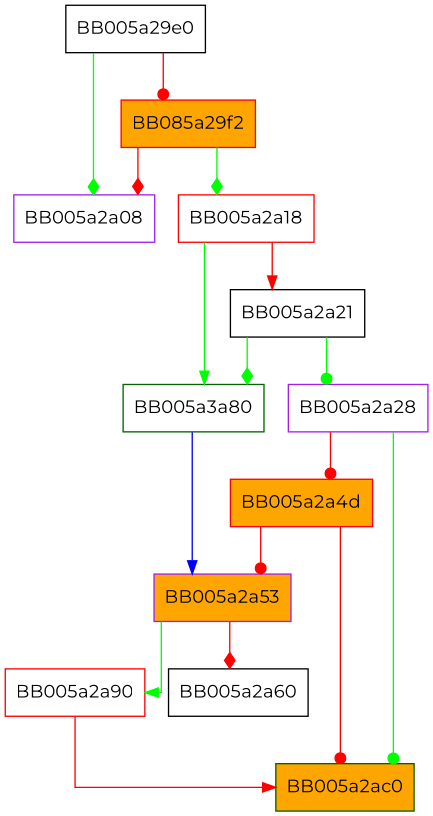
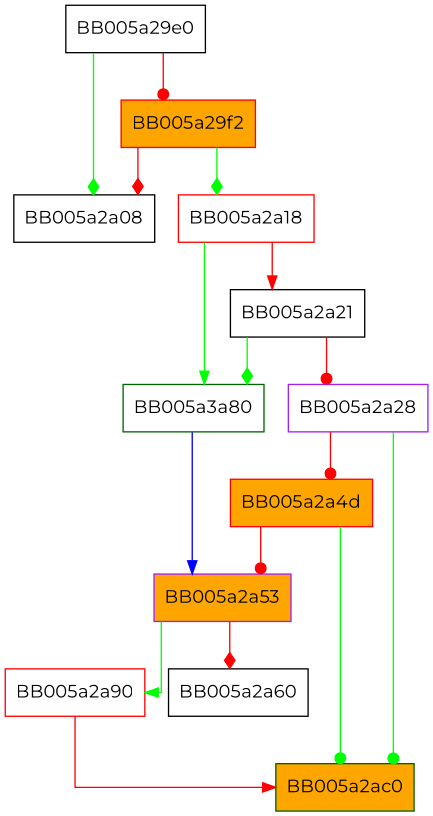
node "BB085a29f2": label "BB085a29f2" -> "BB005a29f2"
node "BB005a2a08": color purple -> black
edge "BB005a2a21" -> "BB005a2a28": color green -> red
edge "BB005a2a4d" -> "BB005a2ac0": color red -> green
